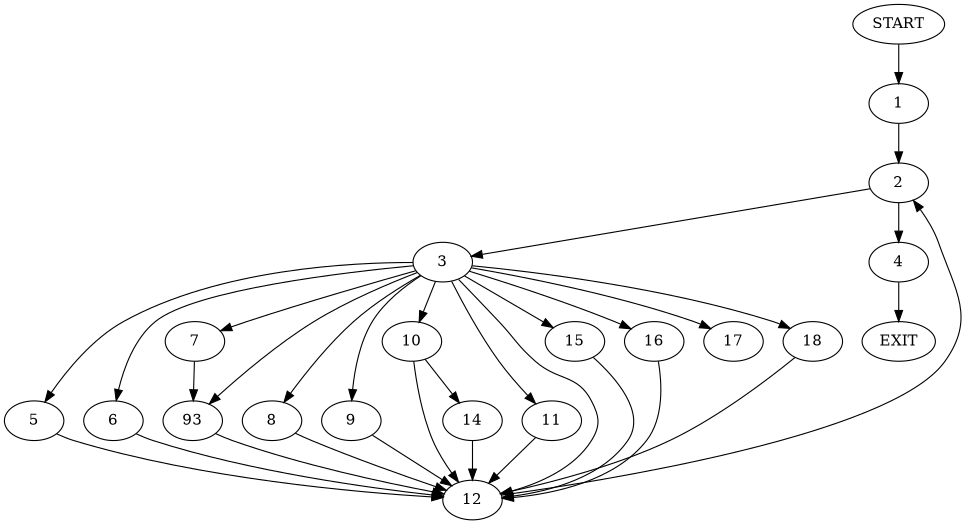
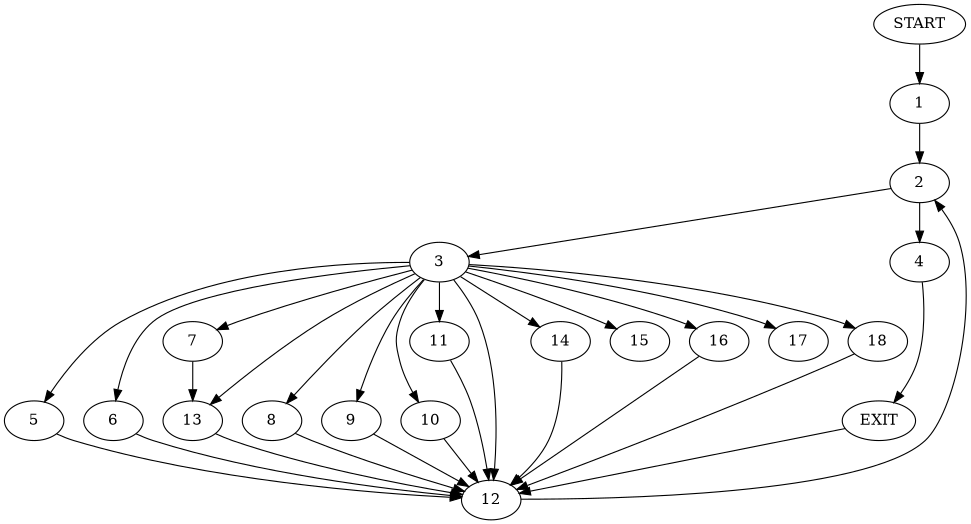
edge "10" -> "14": now "3" -> "14"
node "93": label "93" -> "13"
edge "15" -> "12": now "EXIT" -> "12"
